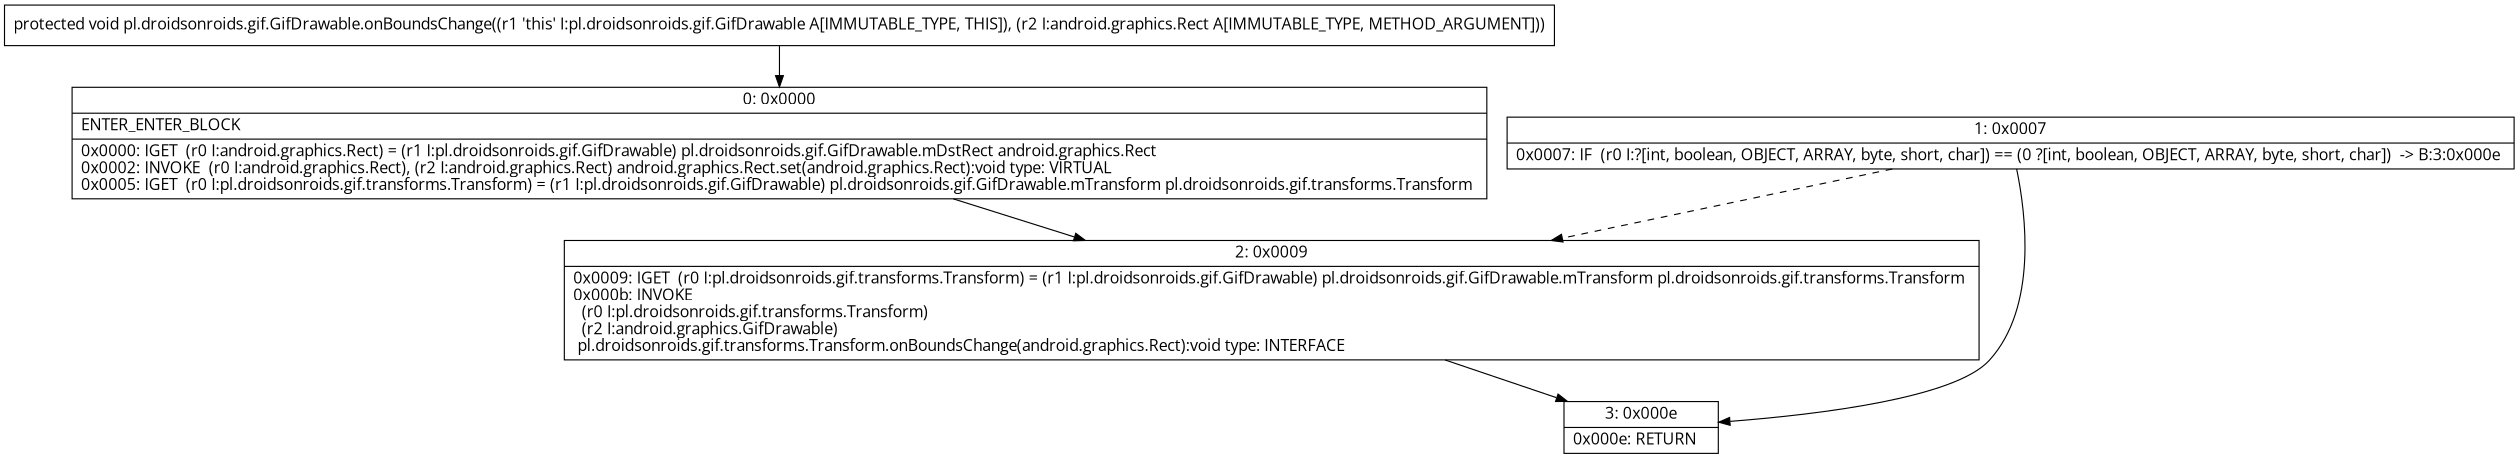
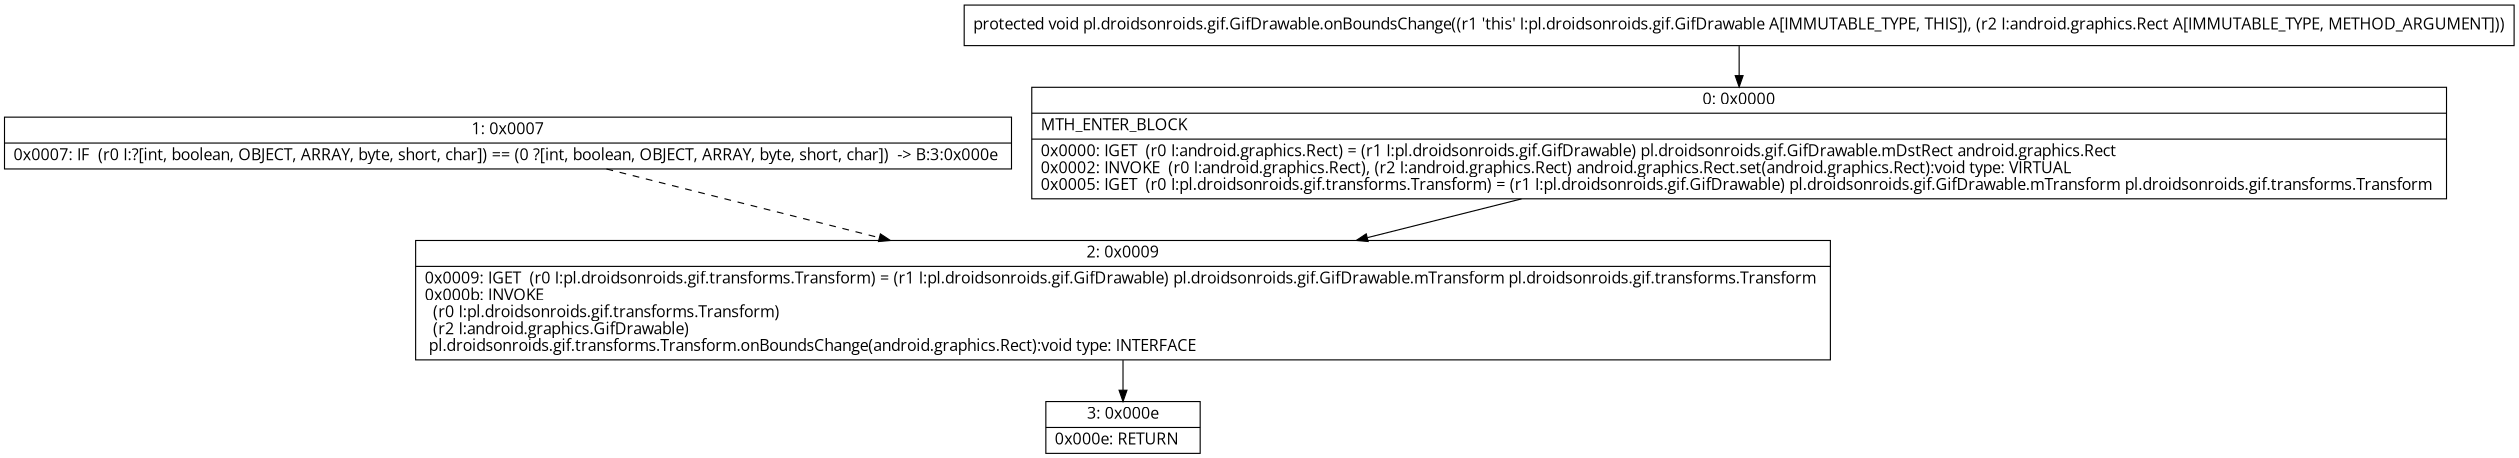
node "0: 0x0000": text "ENTER_ENTER_BLOCK" -> "MTH_ENTER_BLOCK"
edge "1: 0x0007" -> "3: 0x000e": removed
